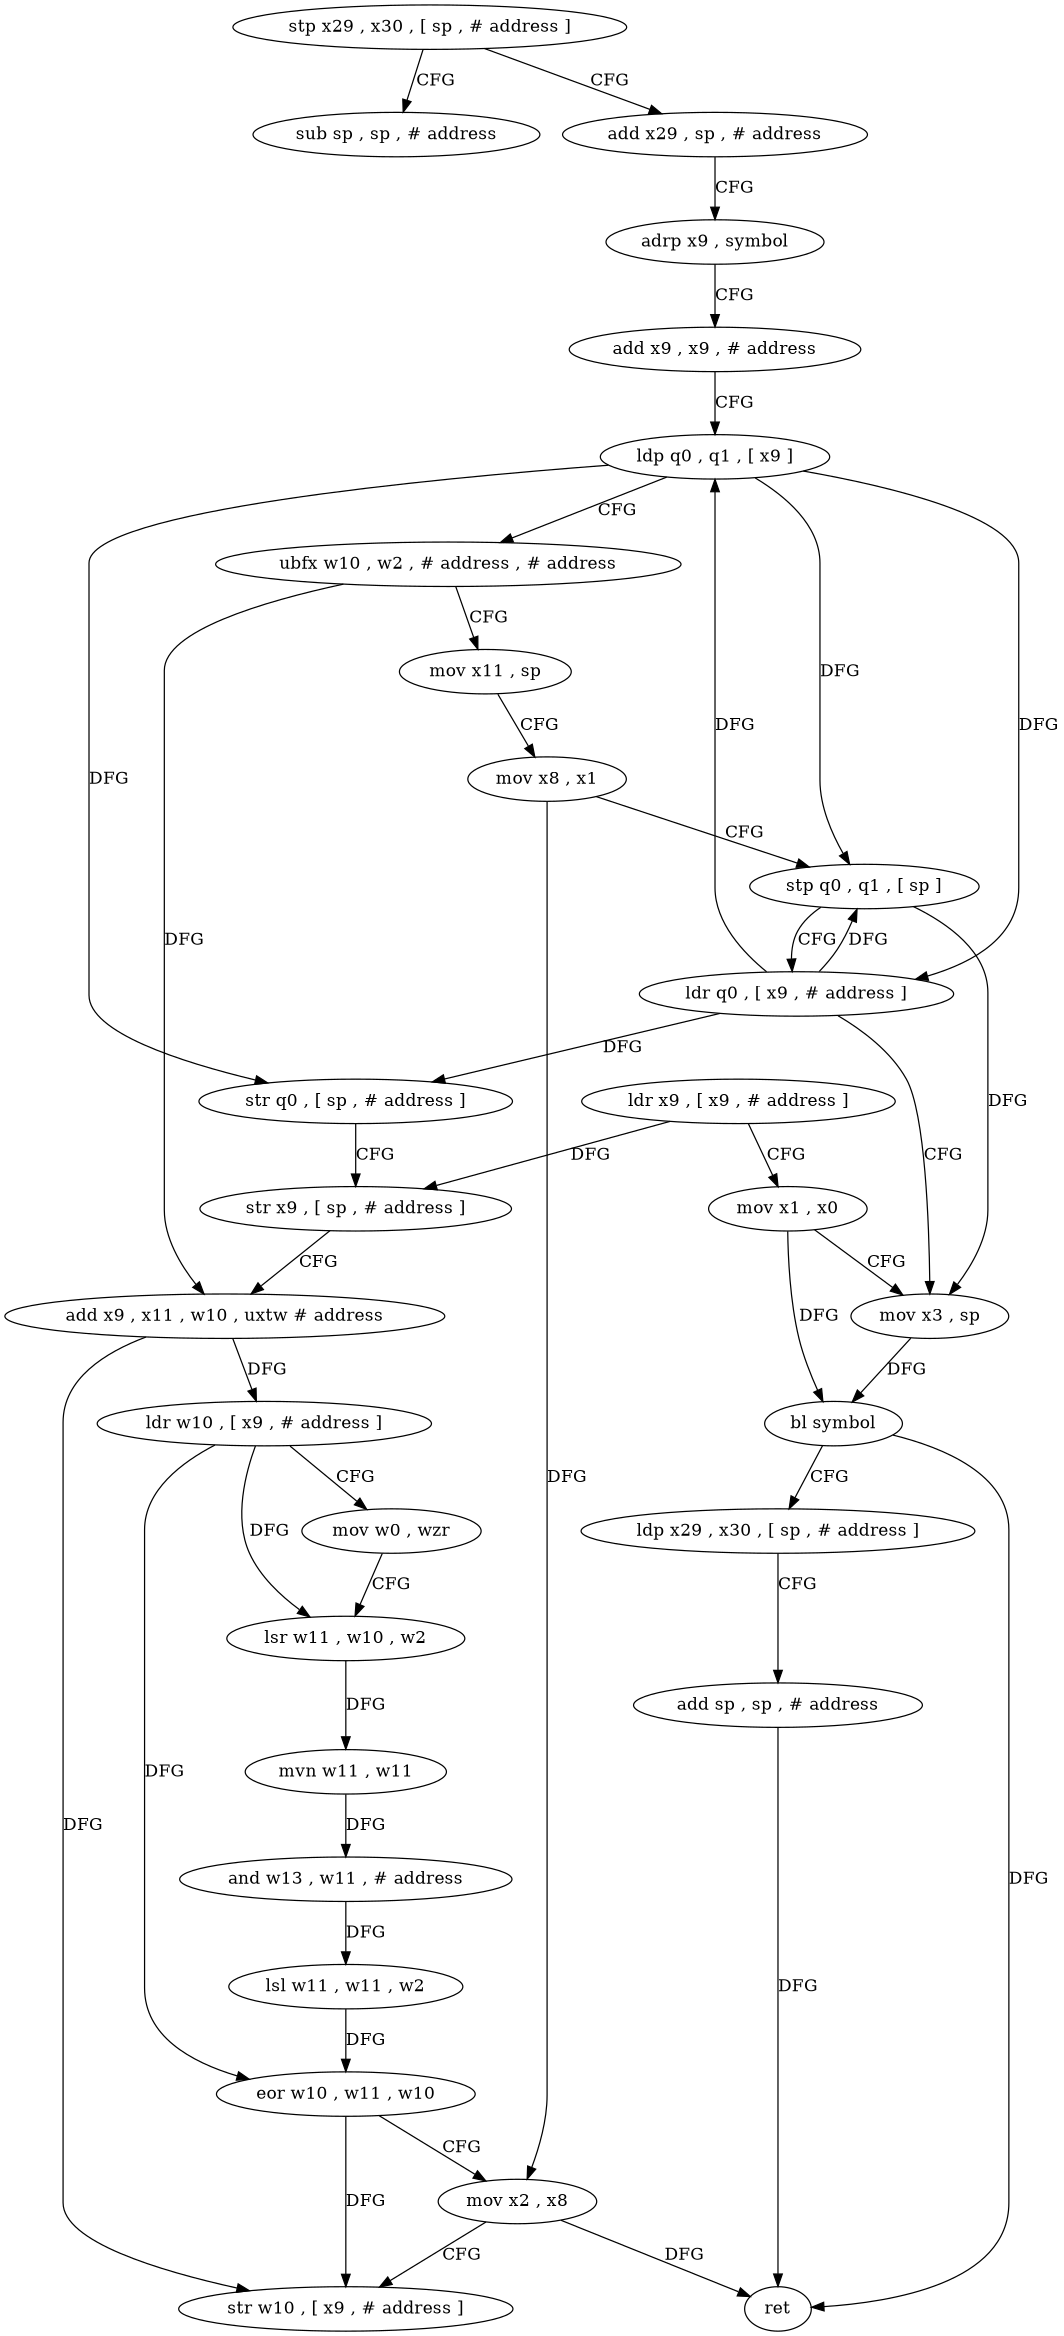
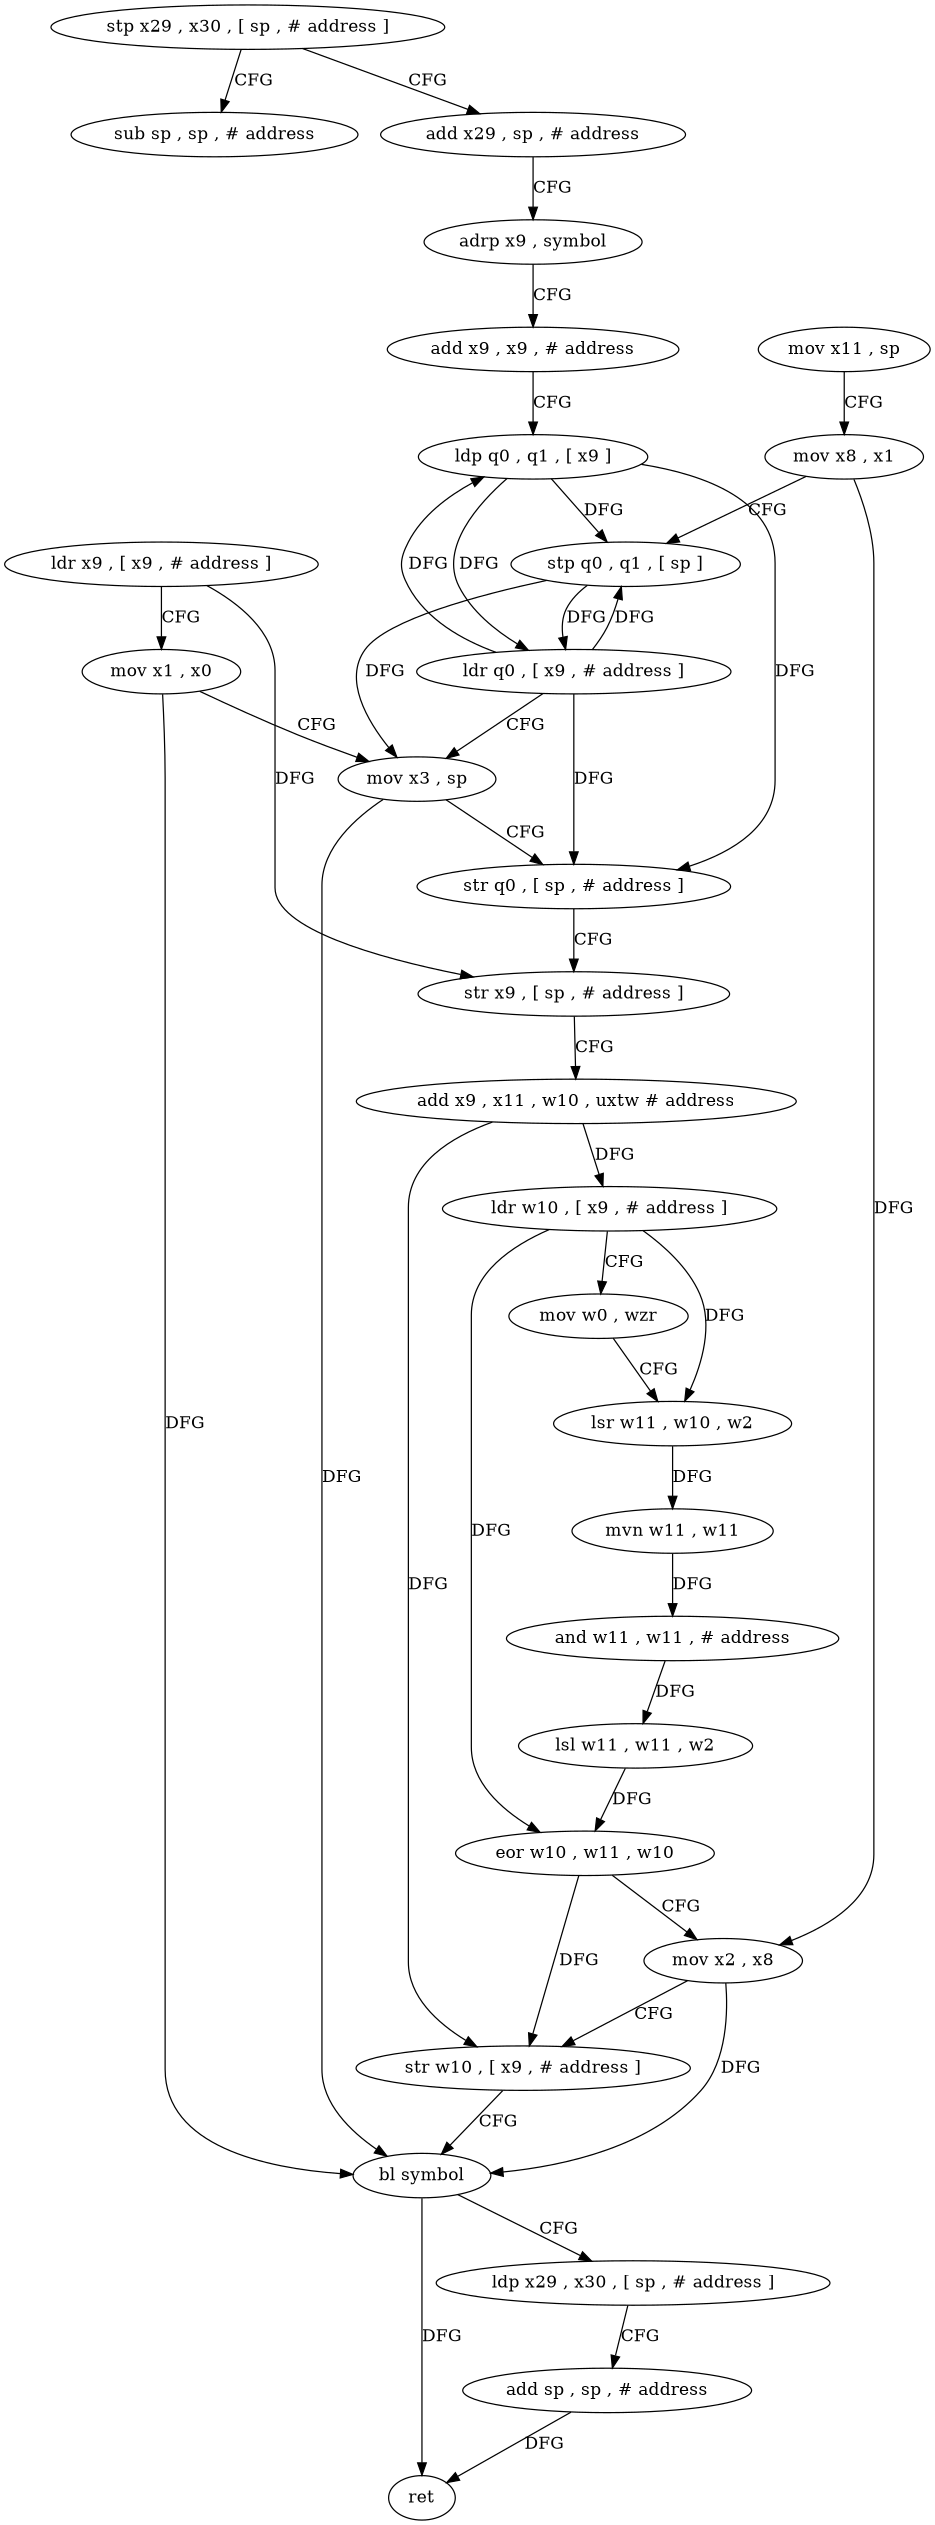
node "ubfx w10 , w2 , # address , # address": removed
edge "mov x3 , sp" -> "str q0 , [ sp , # address ]": added, label "CFG"
edge "stp q0 , q1 , [ sp ]" -> "ldr q0 , [ x9 , # address ]": label "CFG" -> "DFG"
node "and w13 , w11 , # address": label "and w13 , w11 , # address" -> "and w11 , w11 , # address"
edge "str w10 , [ x9 , # address ]" -> "bl symbol": added, label "CFG"
edge "mov x2 , x8" -> "ret": now "mov x2 , x8" -> "bl symbol"
